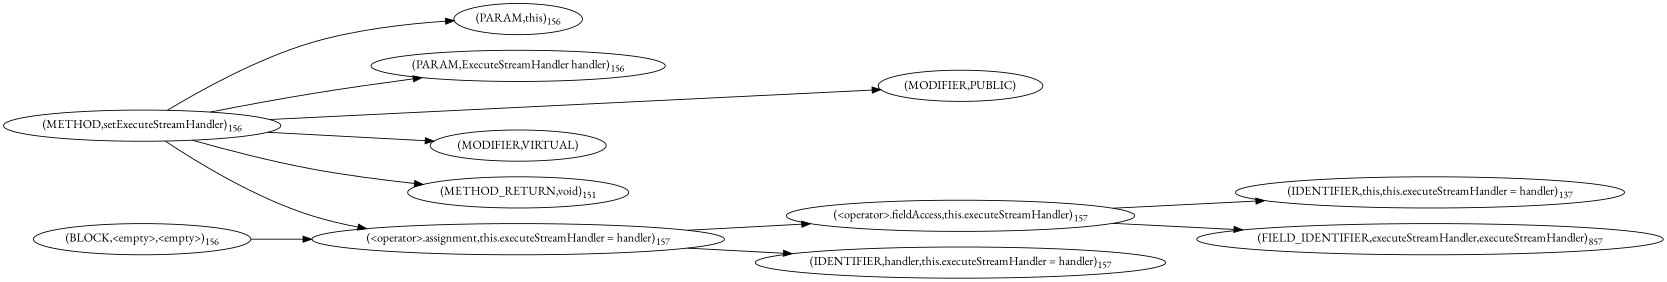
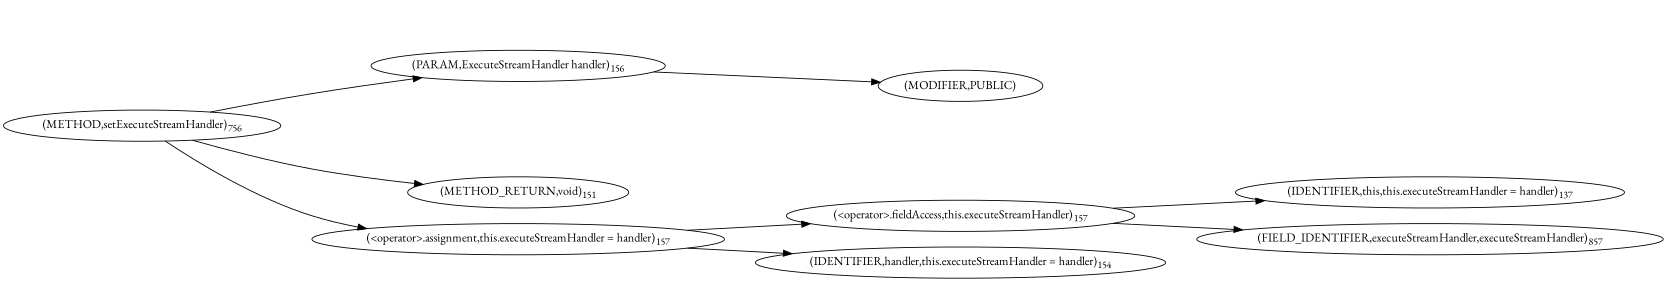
node "(PARAM,this)": removed
edge "(METHOD,setExecuteStreamHandler)" -> "(MODIFIER,PUBLIC)": now "(PARAM,ExecuteStreamHandler handler)" -> "(MODIFIER,PUBLIC)"
node "(METHOD,setExecuteStreamHandler)": text "156" -> "756"
node "(MODIFIER,VIRTUAL)": removed
node "(BLOCK,<empty>,<empty>)": removed
node "(IDENTIFIER,handler,this.executeStreamHandler = handler)": text "157" -> "154"
